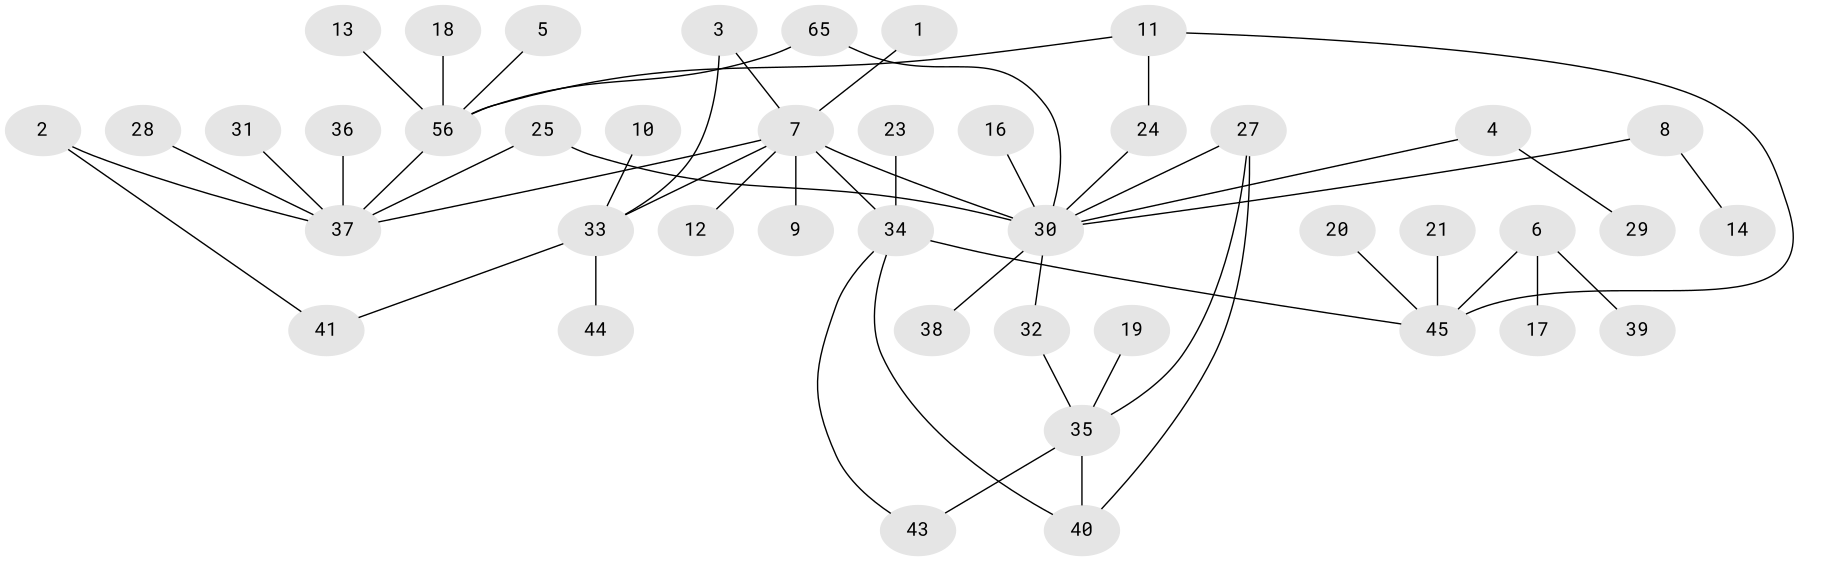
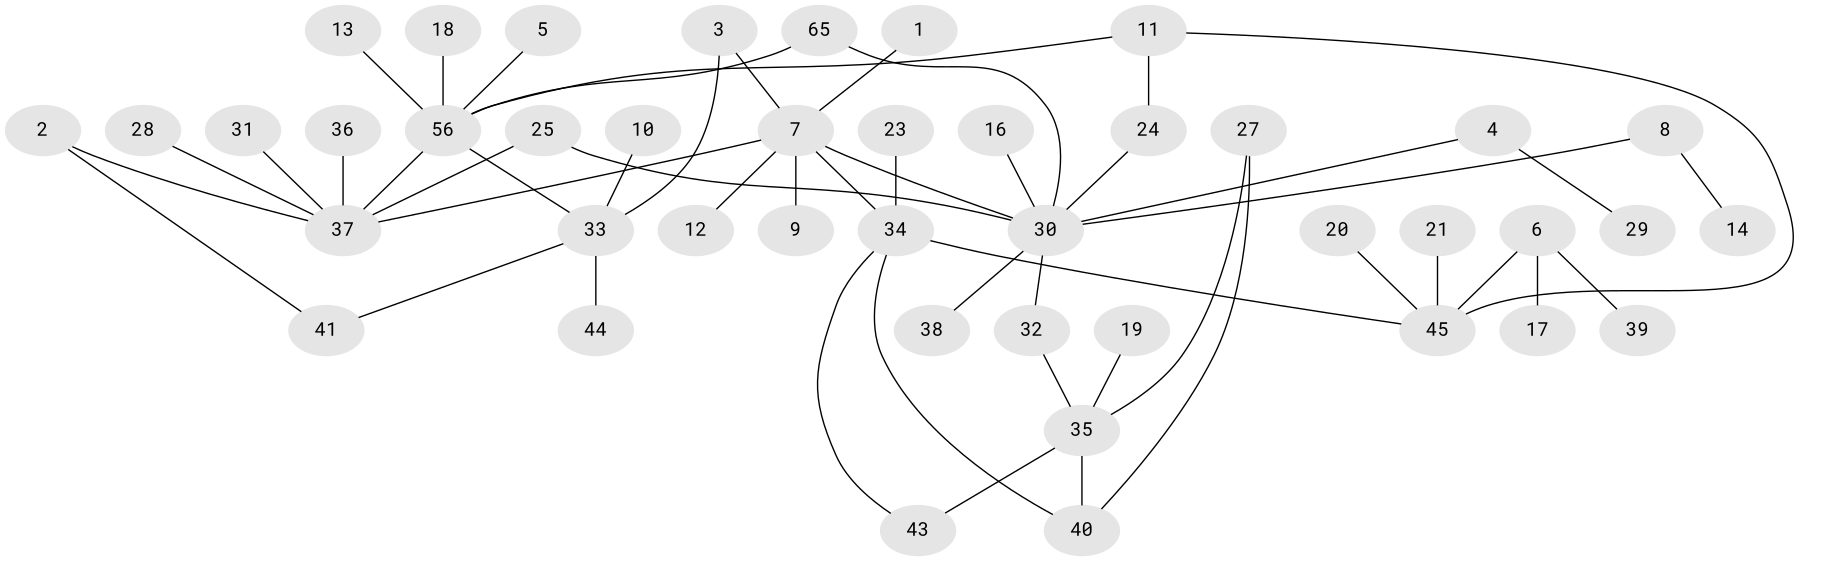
edge "27" -- "30": removed
edge "7" -- "33": now "56" -- "33"
